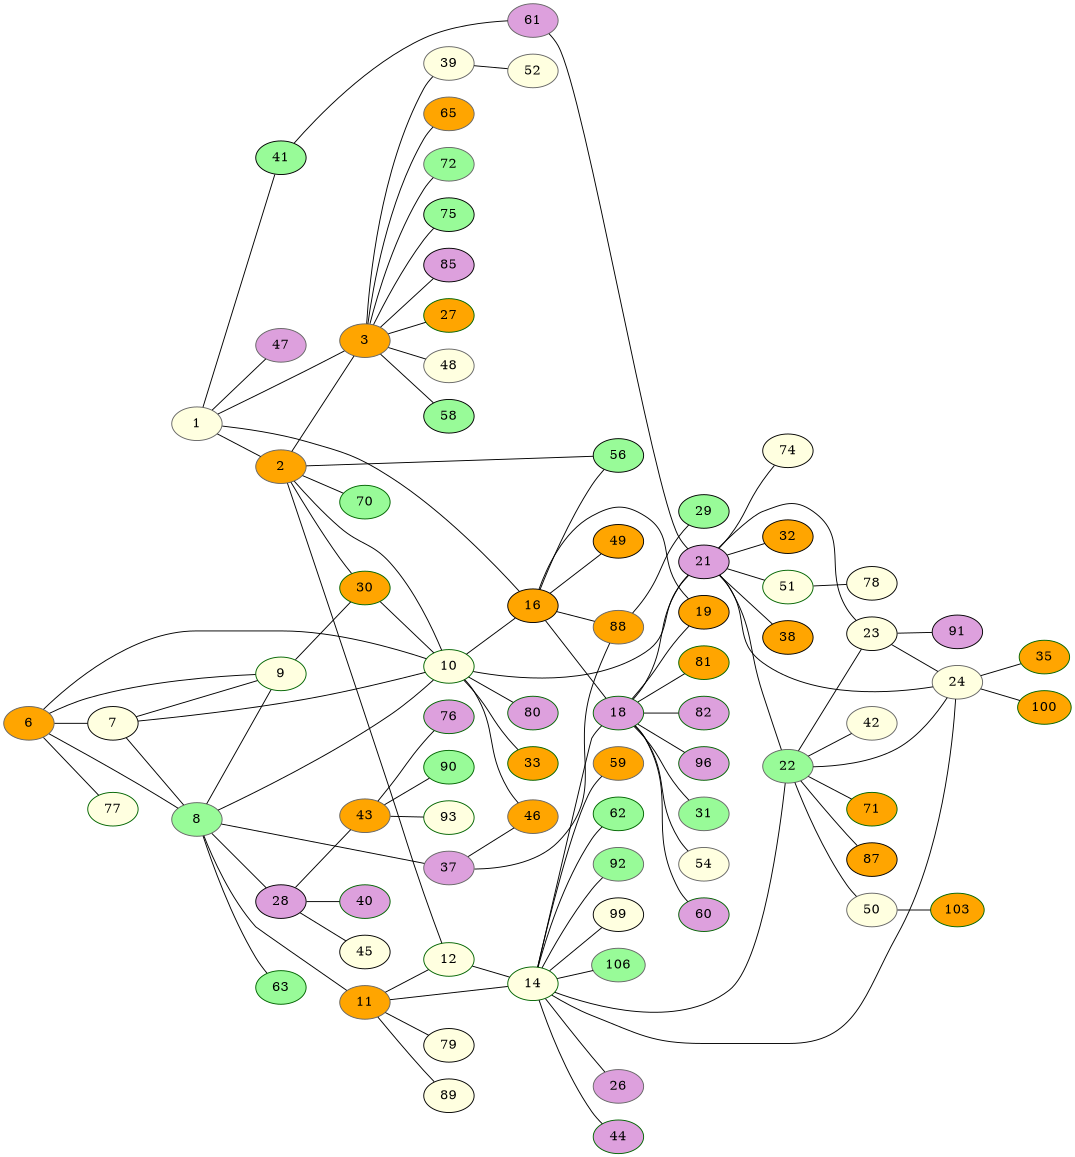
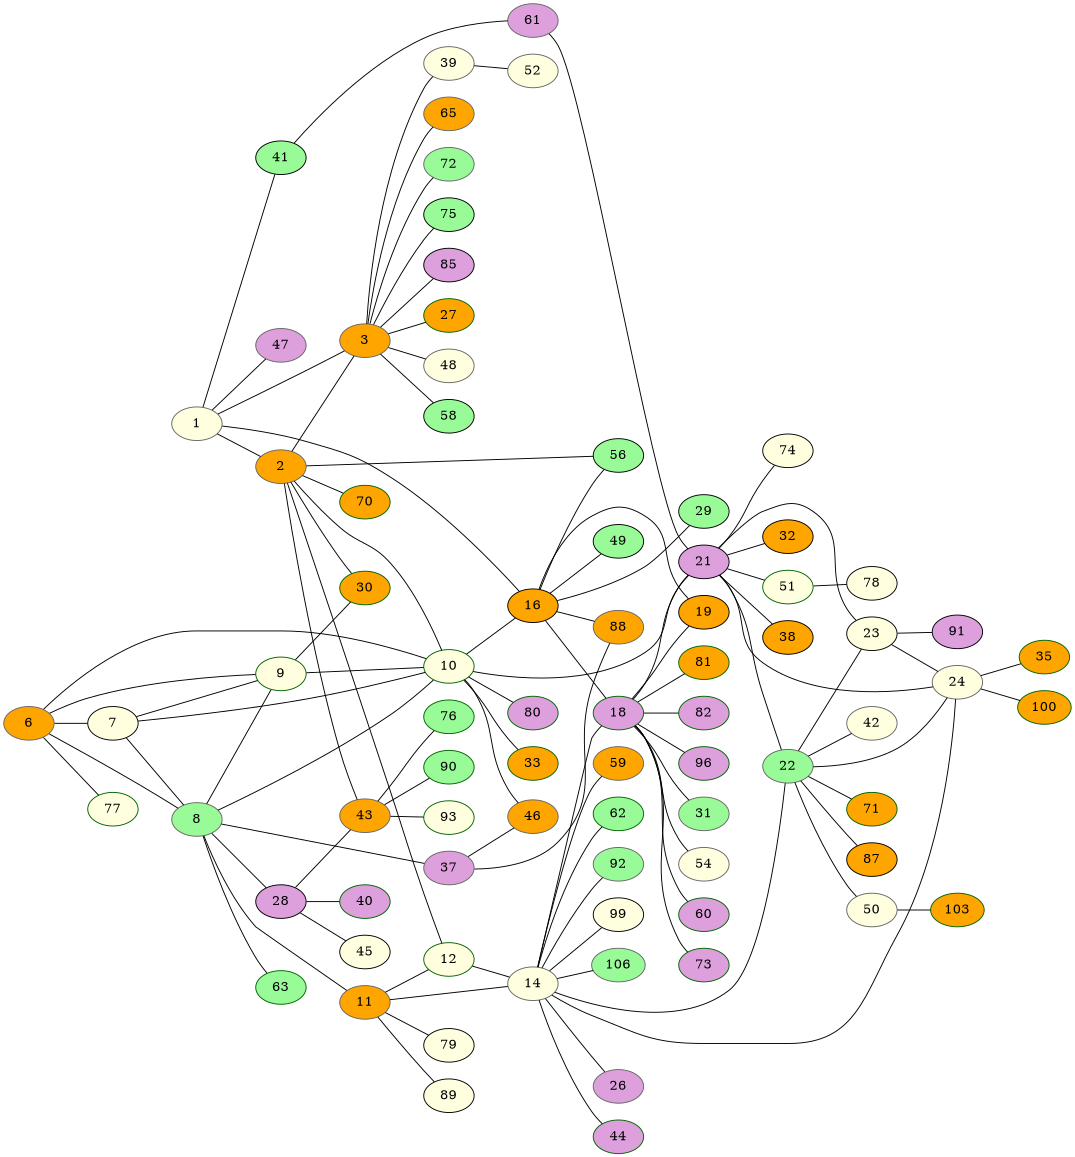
node "70": fillcolor palegreen -> orange
node "49": fillcolor orange -> palegreen
edge "29" -- "88": now "29" -- "16"
edge "30" -- "10": now "9" -- "10"
edge "2" -- "43": added
node "76": fillcolor plum -> palegreen
node "73": added
node "14": color darkgreen -> gray40
